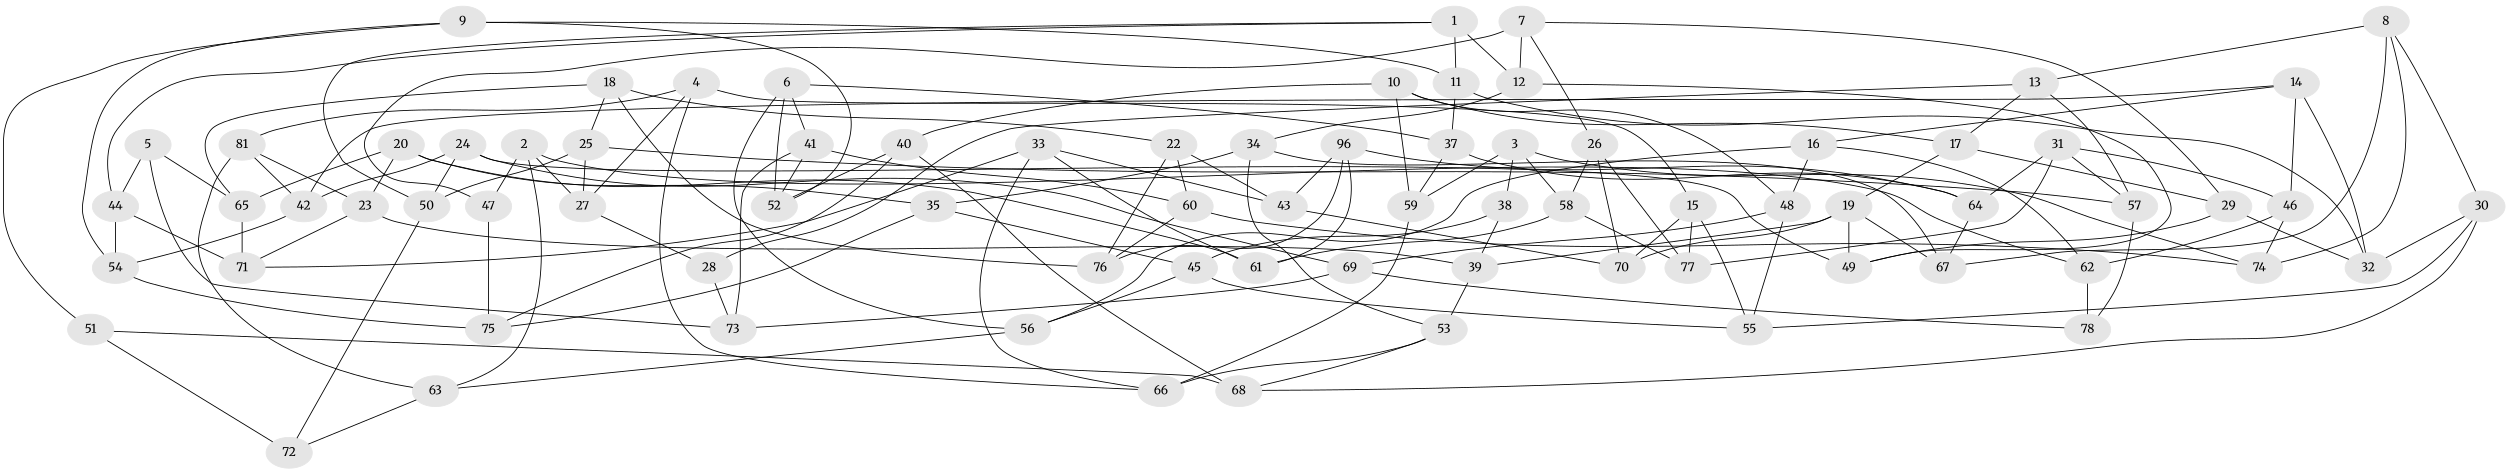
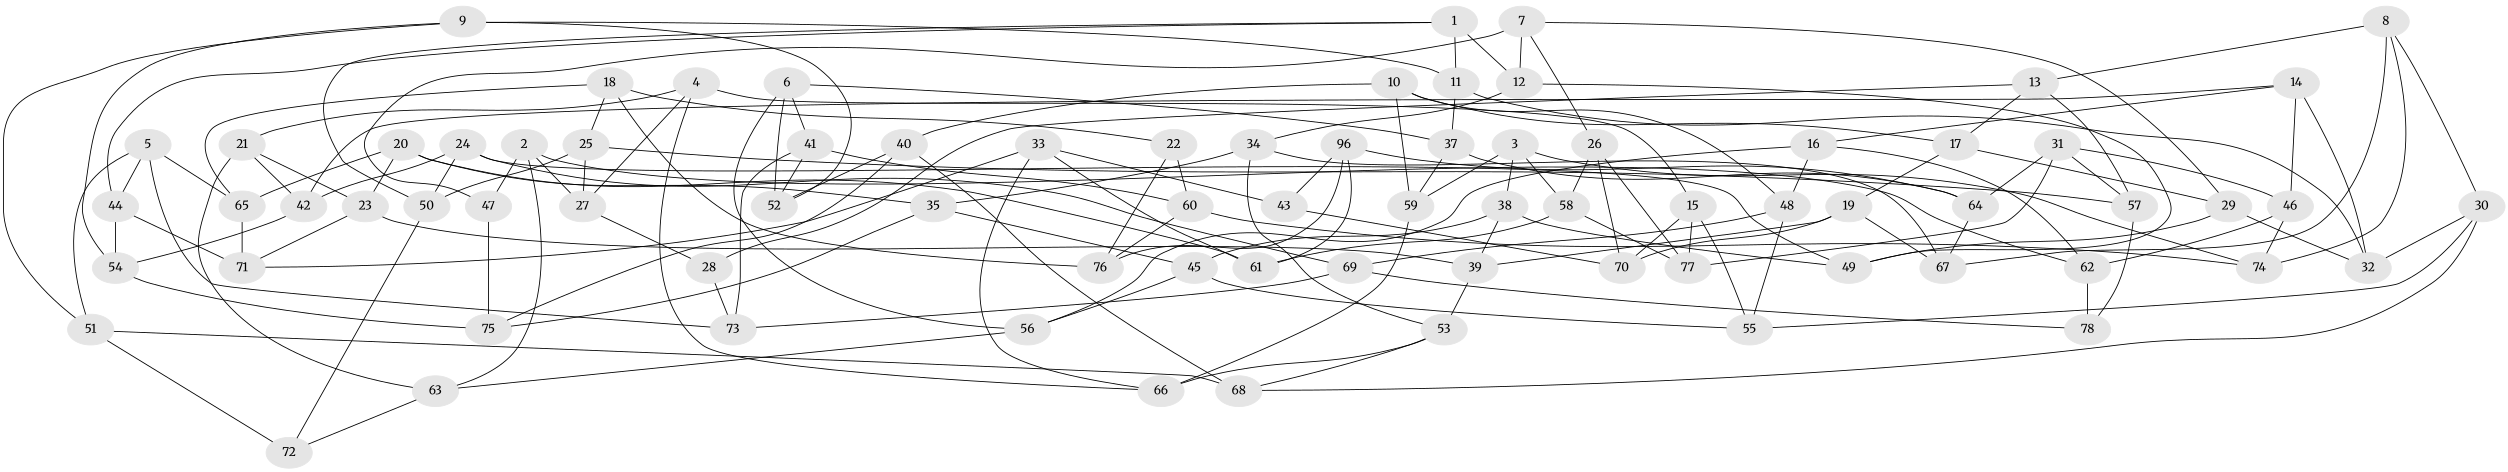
node "81": label "81" -> "21"
edge "22" -- "43": removed
edge "5" -- "51": added
edge "19" -- "49": now "38" -- "49"
